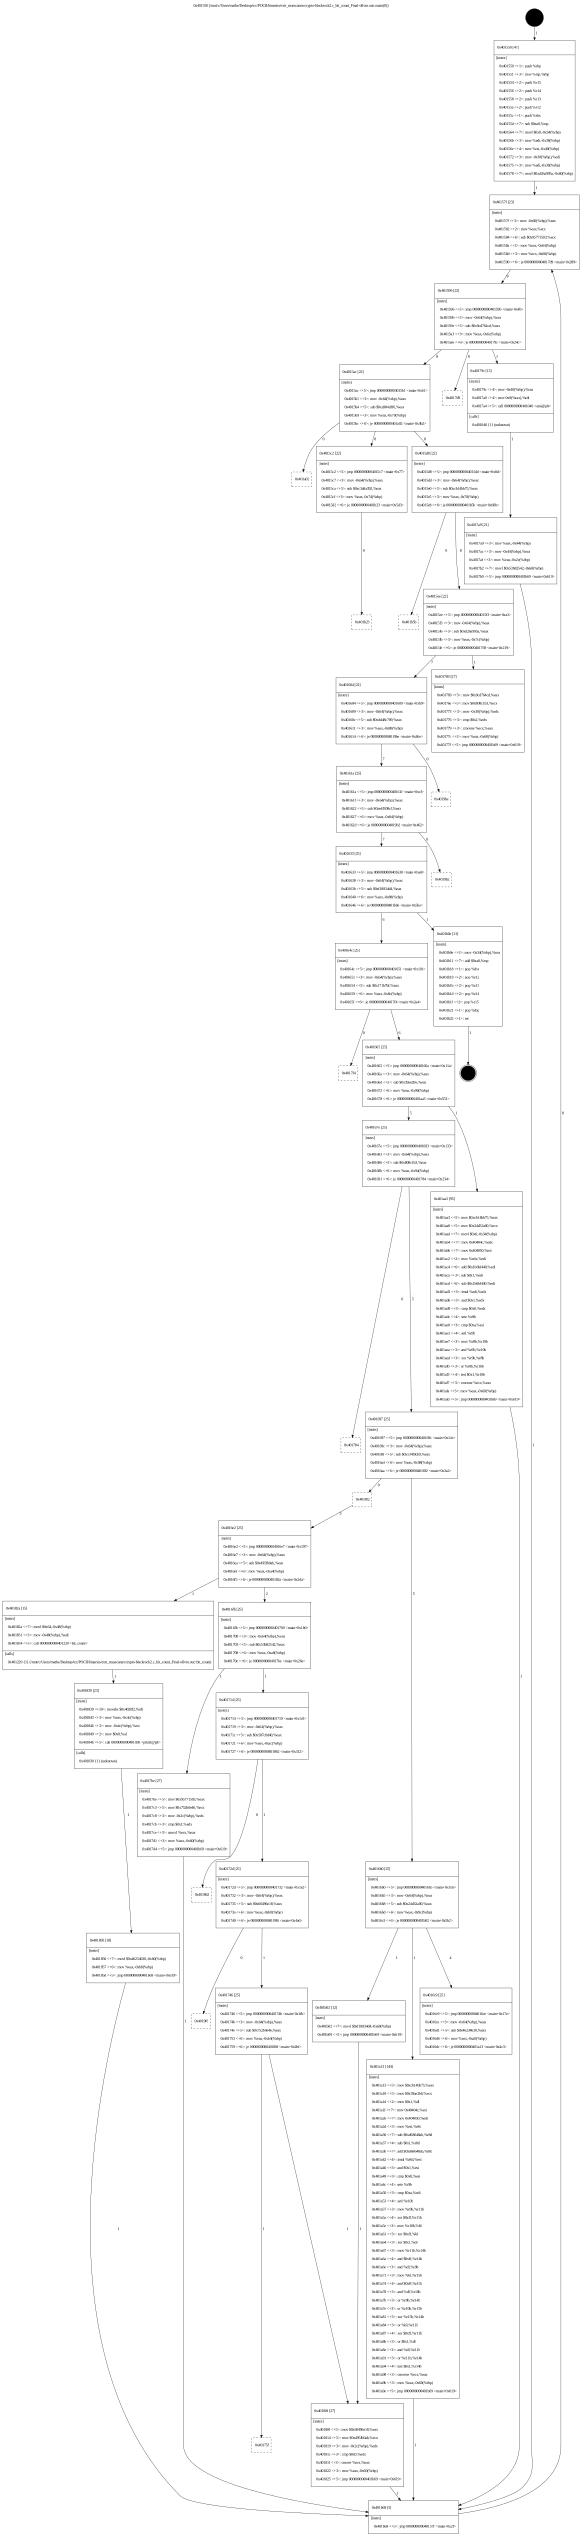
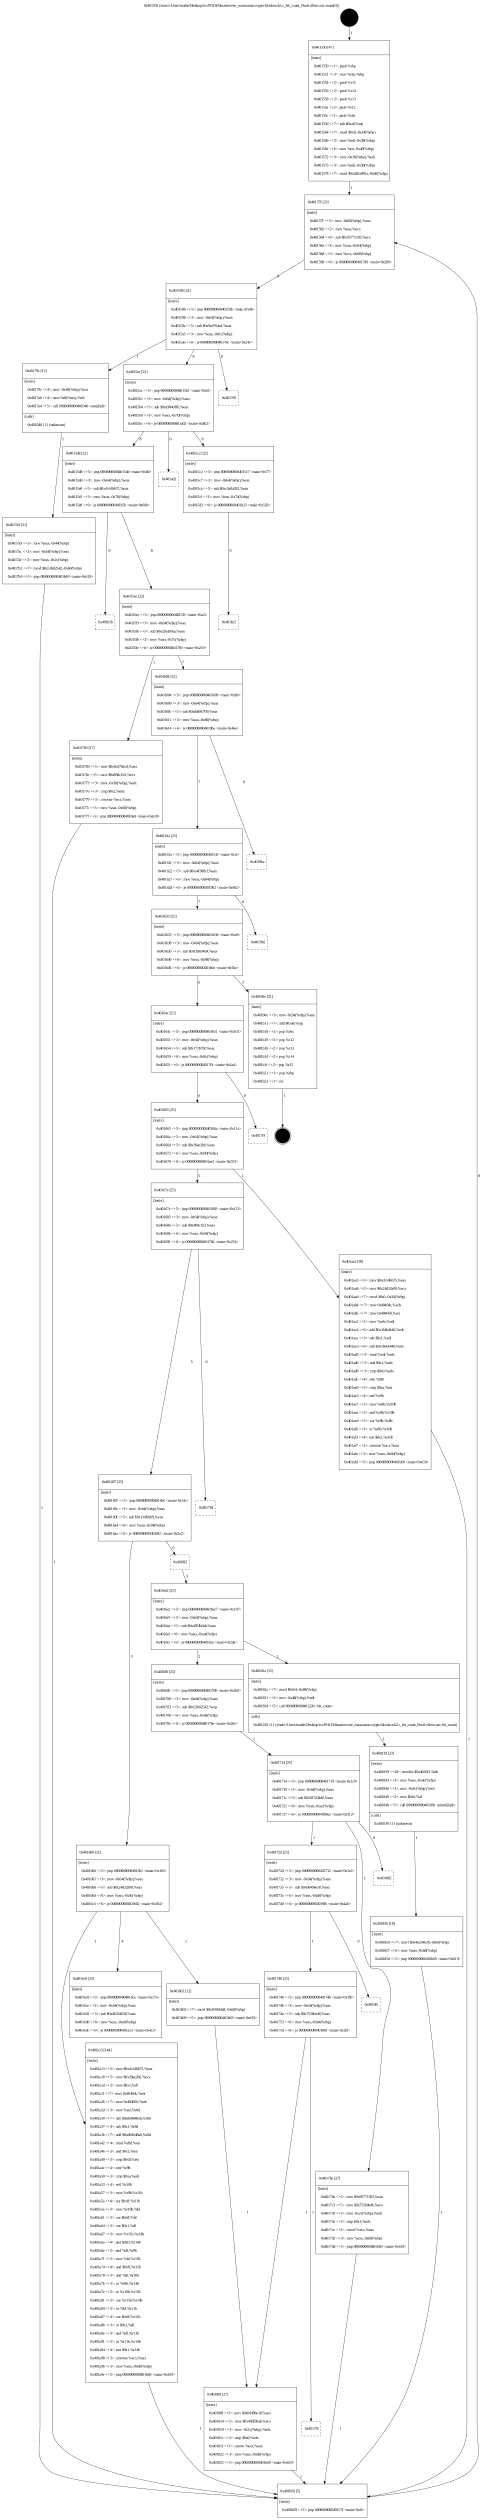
edge "0x401633 [25]" -> "0x401b0e [21]": label " 1" -> " 3"
edge "0x4016fb [25]" -> "0x4017be [27]": now "0x401714 [25]" -> "0x4017be [27]"
edge "0x401769 [27]" -> "0x401b69 [5]": added, label "1"
